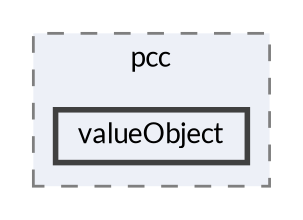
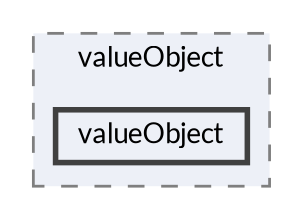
cluster "pcc": label "pcc" -> "valueObject"
